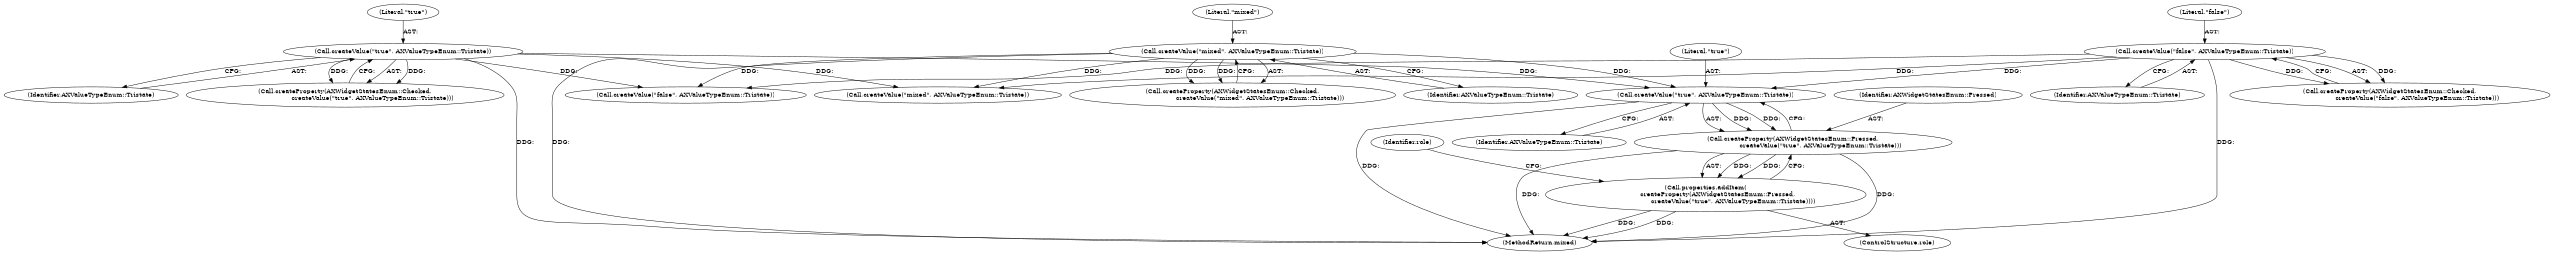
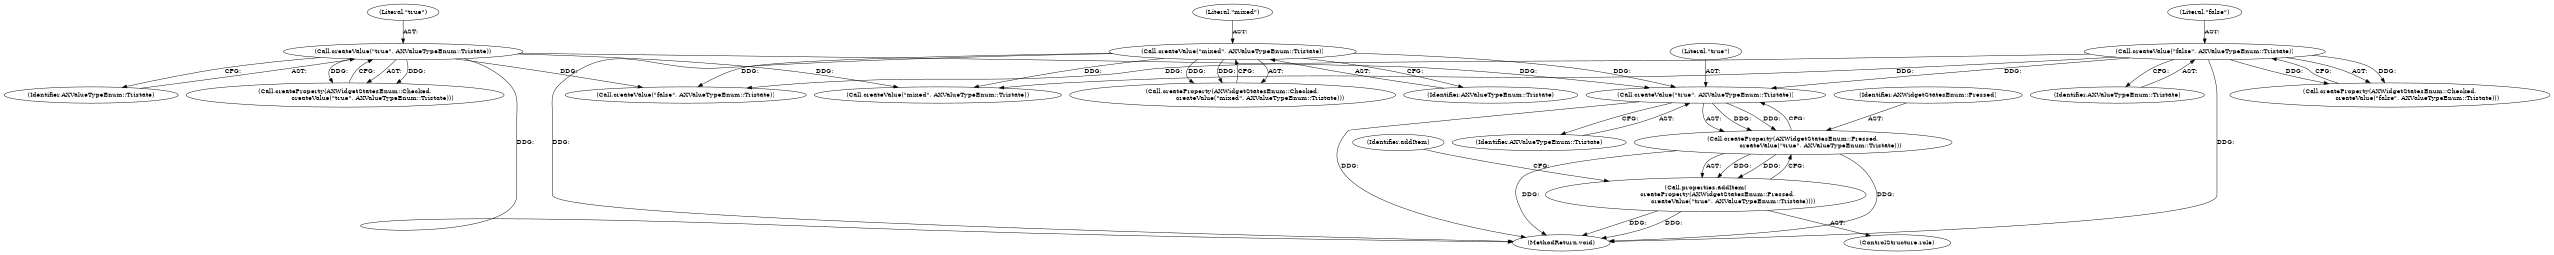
node "(Identifier,role)": label "(Identifier,role)" -> "(Identifier,addItem)"
node "(MethodReturn,mixed)": label "(MethodReturn,mixed)" -> "(MethodReturn,void)"
